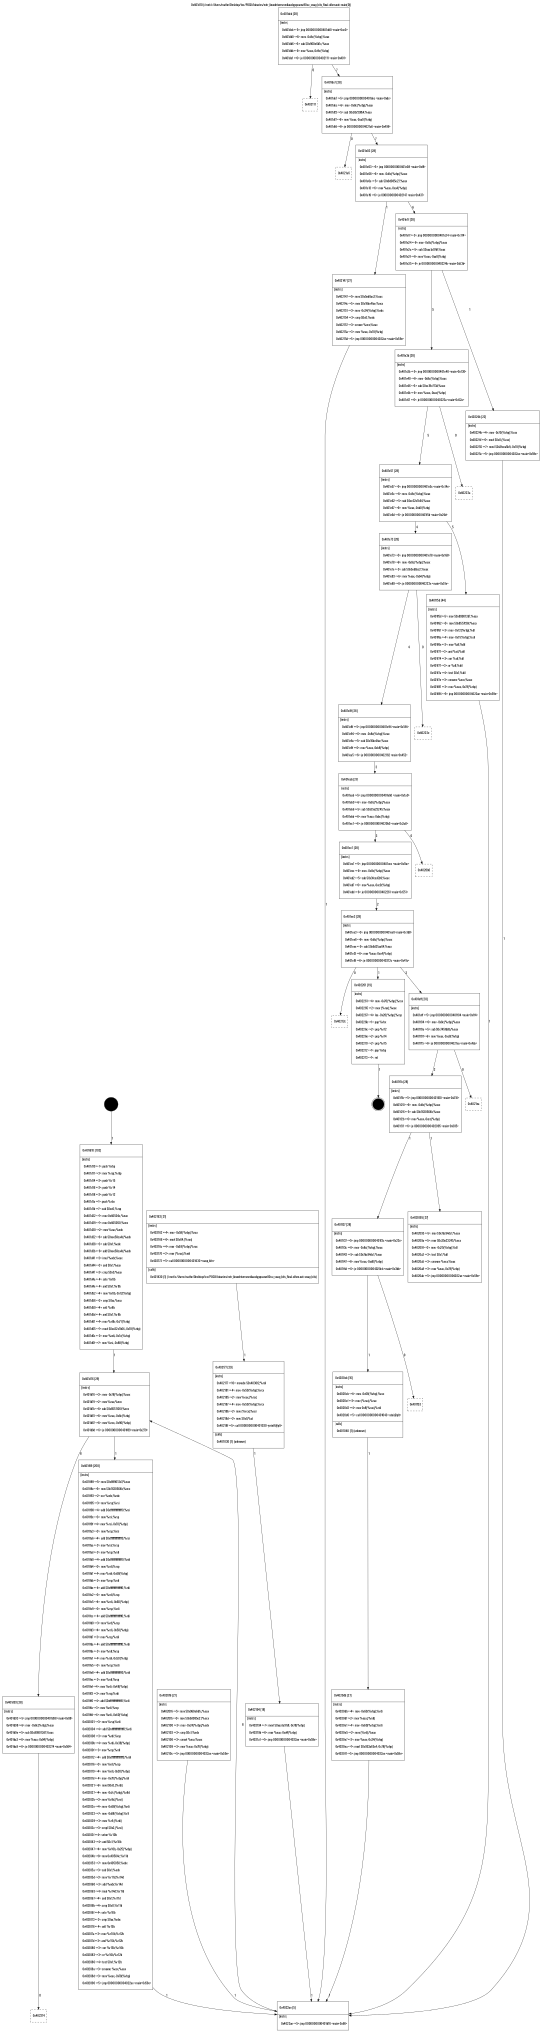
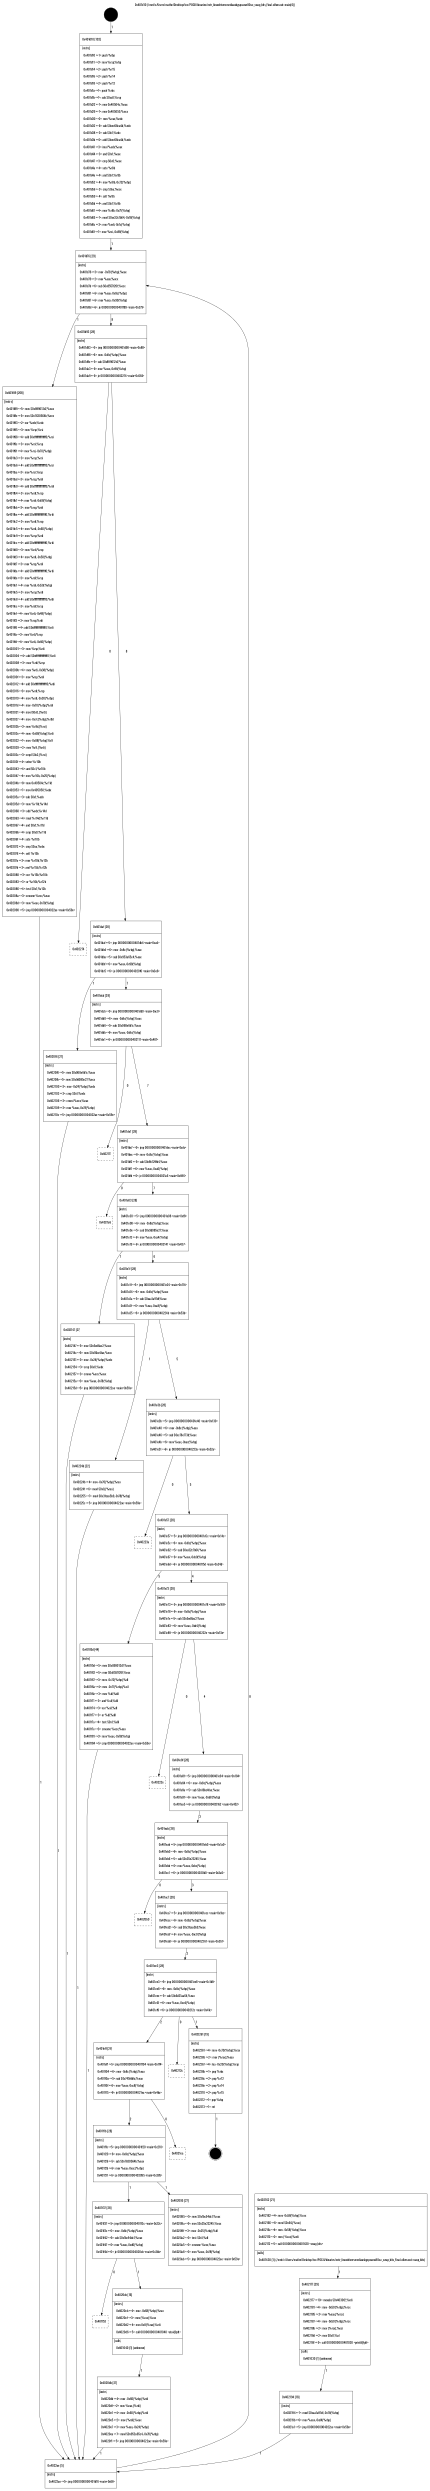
node "0x401daf [28]": added
